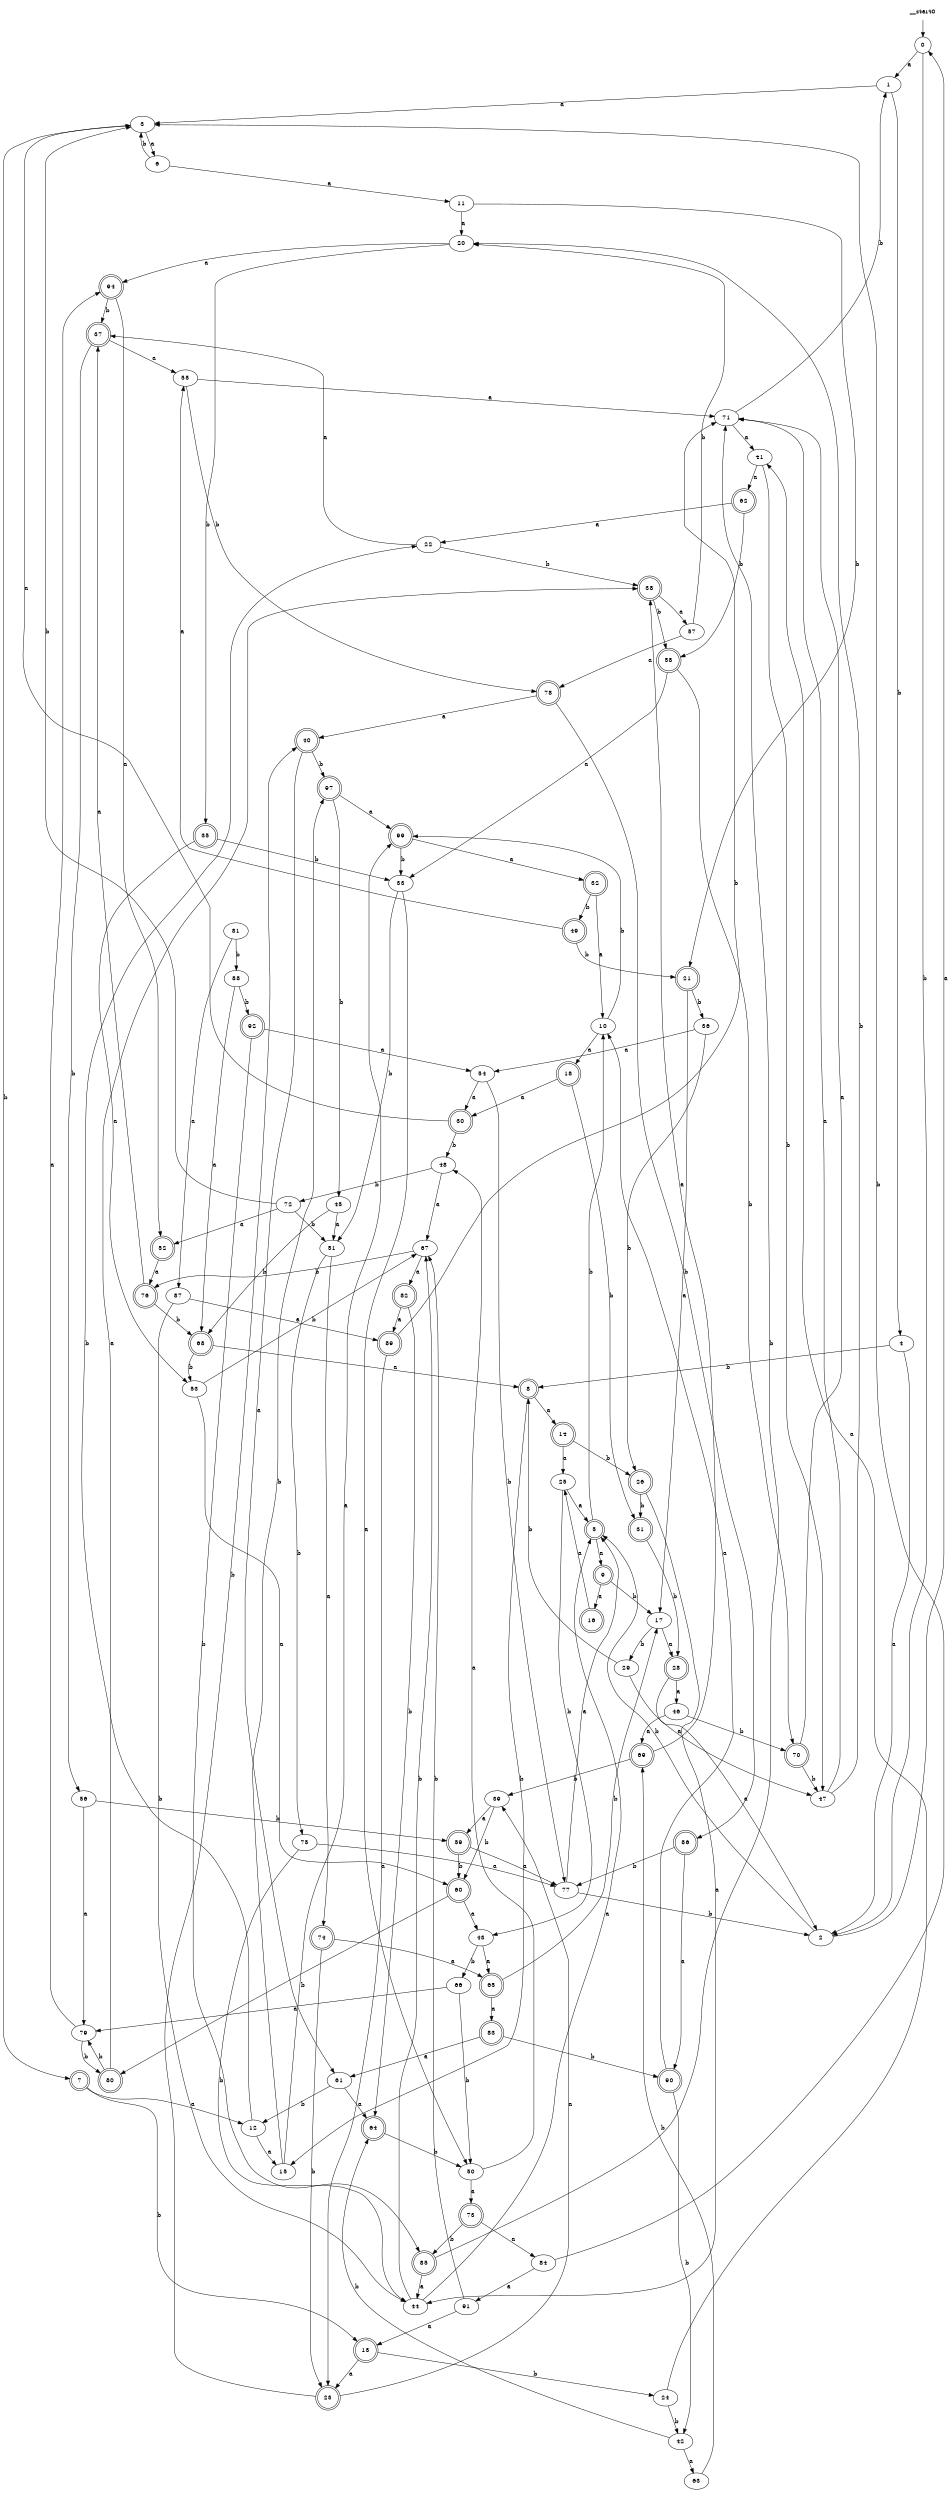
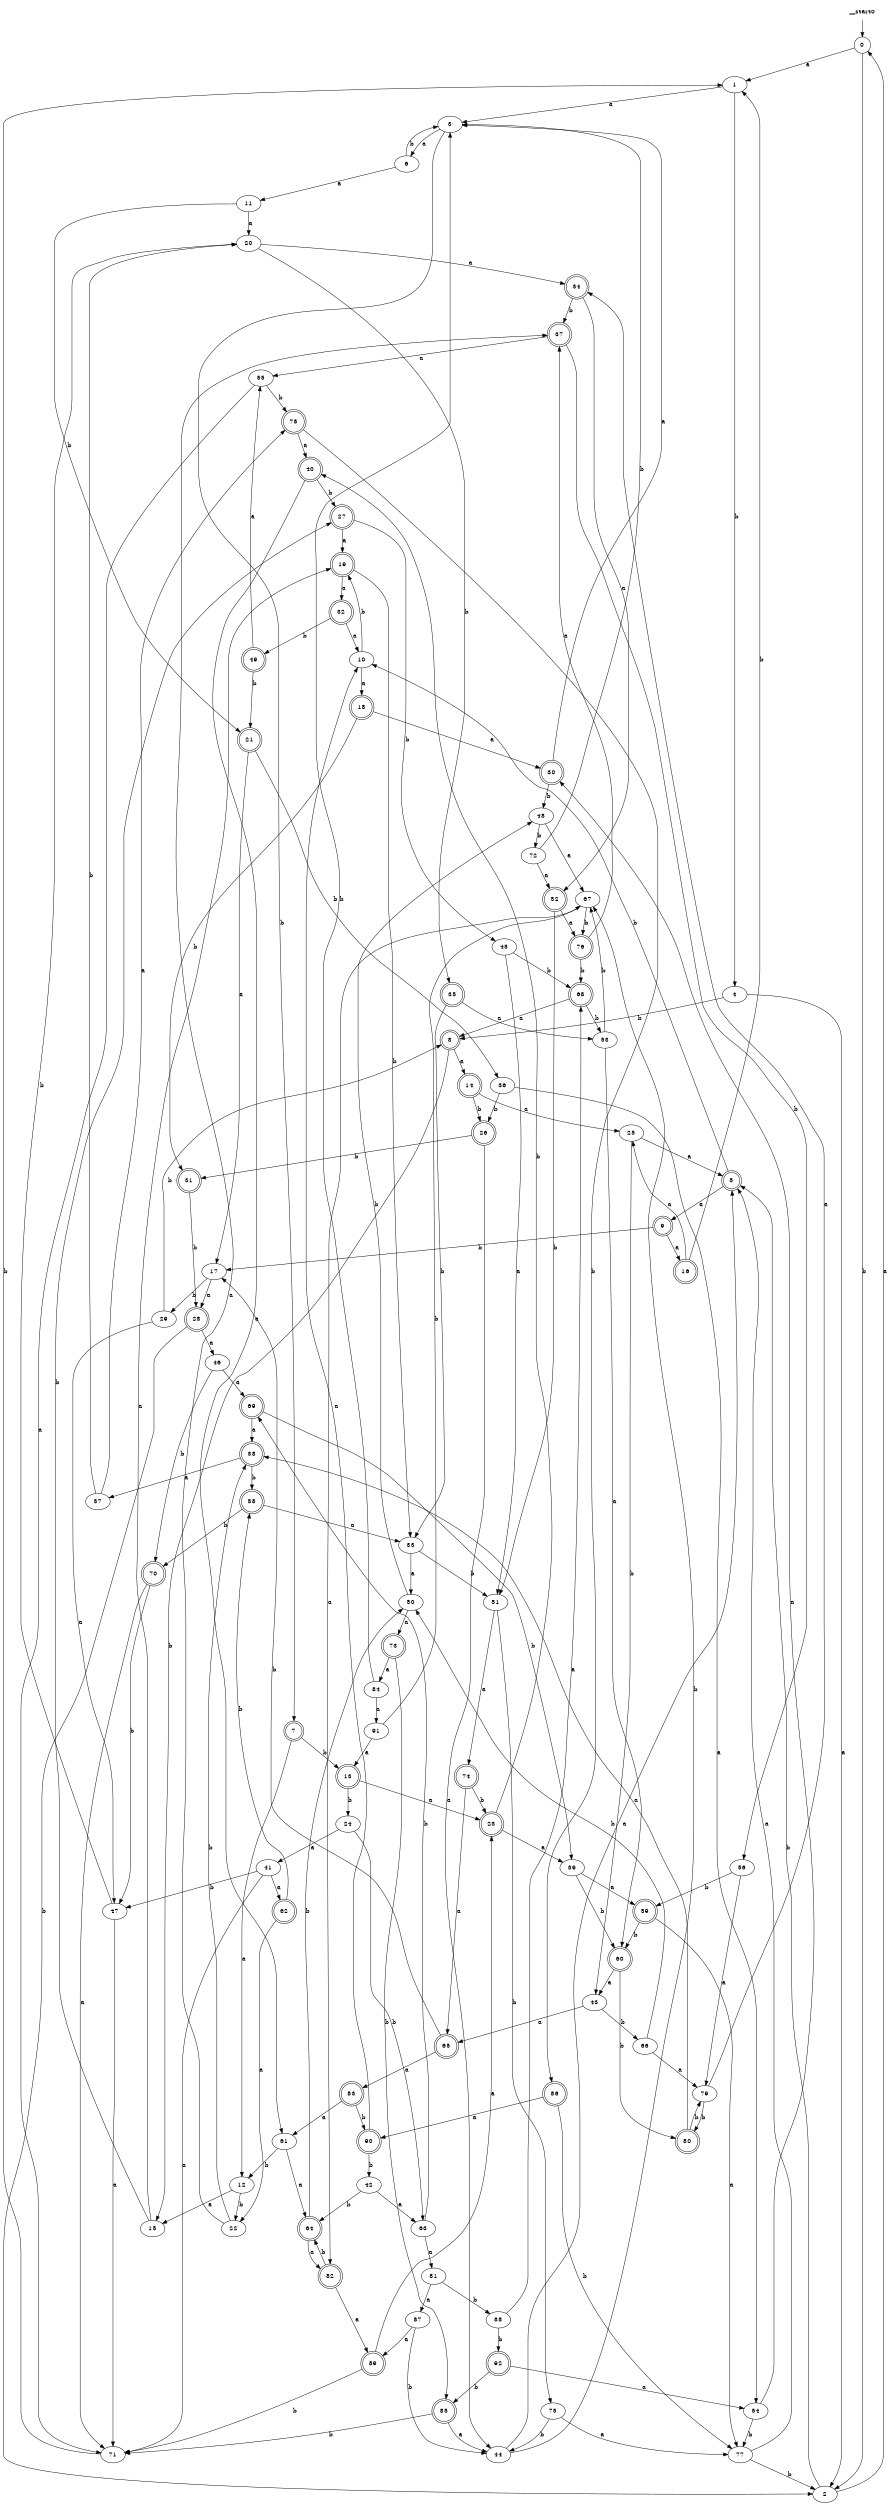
node "94": label "94" -> "34"
edge "71" -> "41": reversed
edge "16" -> "1": added, label "b"
node "97": label "97" -> "27"
node "99": label "99" -> "19"
edge "72" -> "51": now "52" -> "51"
edge "50" -> "48": label "a" -> "b"
edge "28" -> "2": label "a" -> "b"
edge "63" -> "81": added, label "a"
edge "64" -> "82": added, label "a"
edge "24" -> "42": now "24" -> "63"
